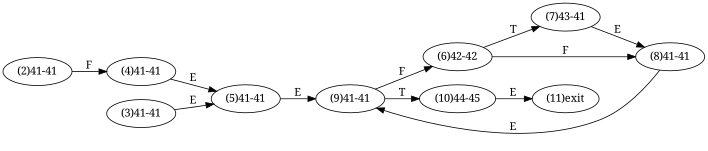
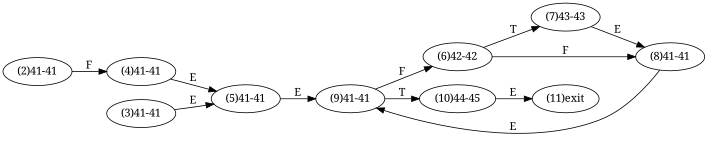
node "(7)43-41": label "(7)43-41" -> "(7)43-43"
